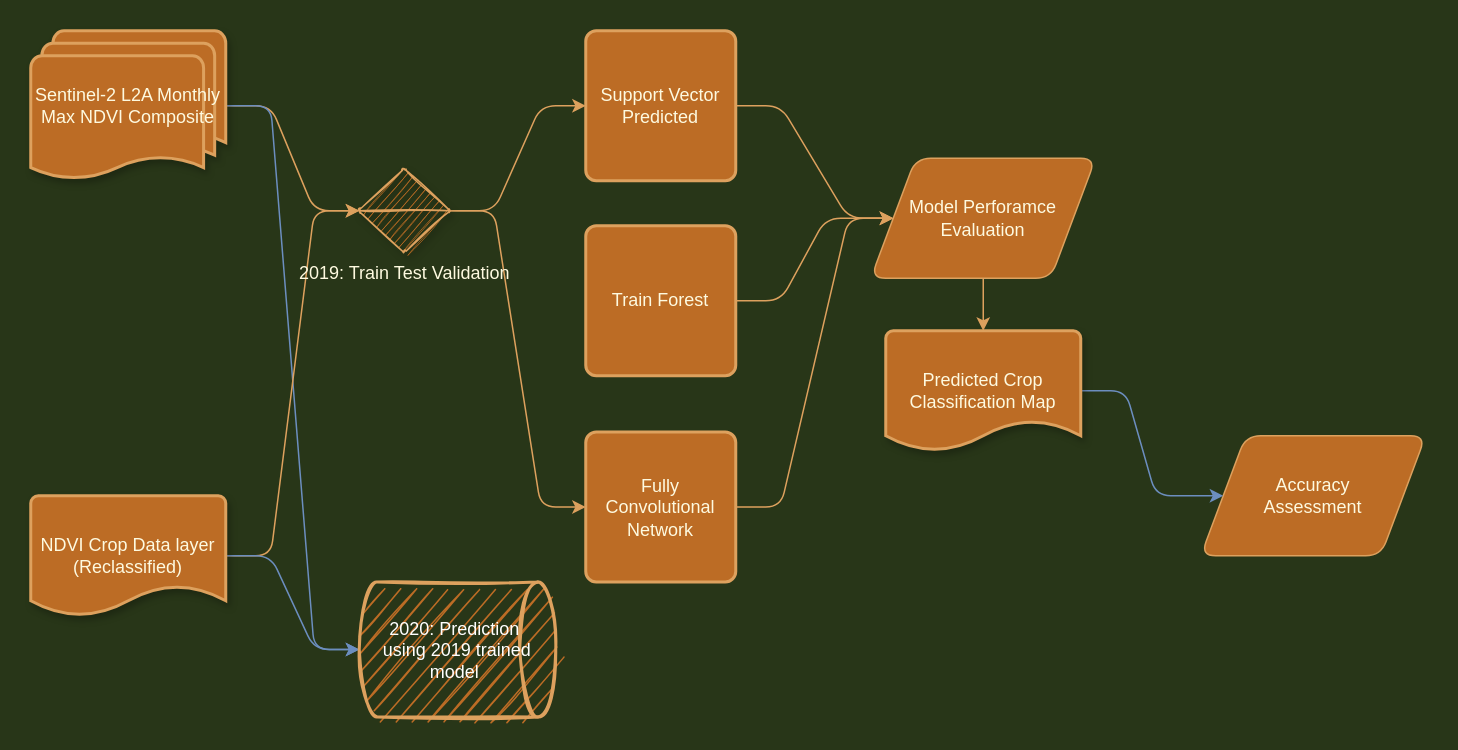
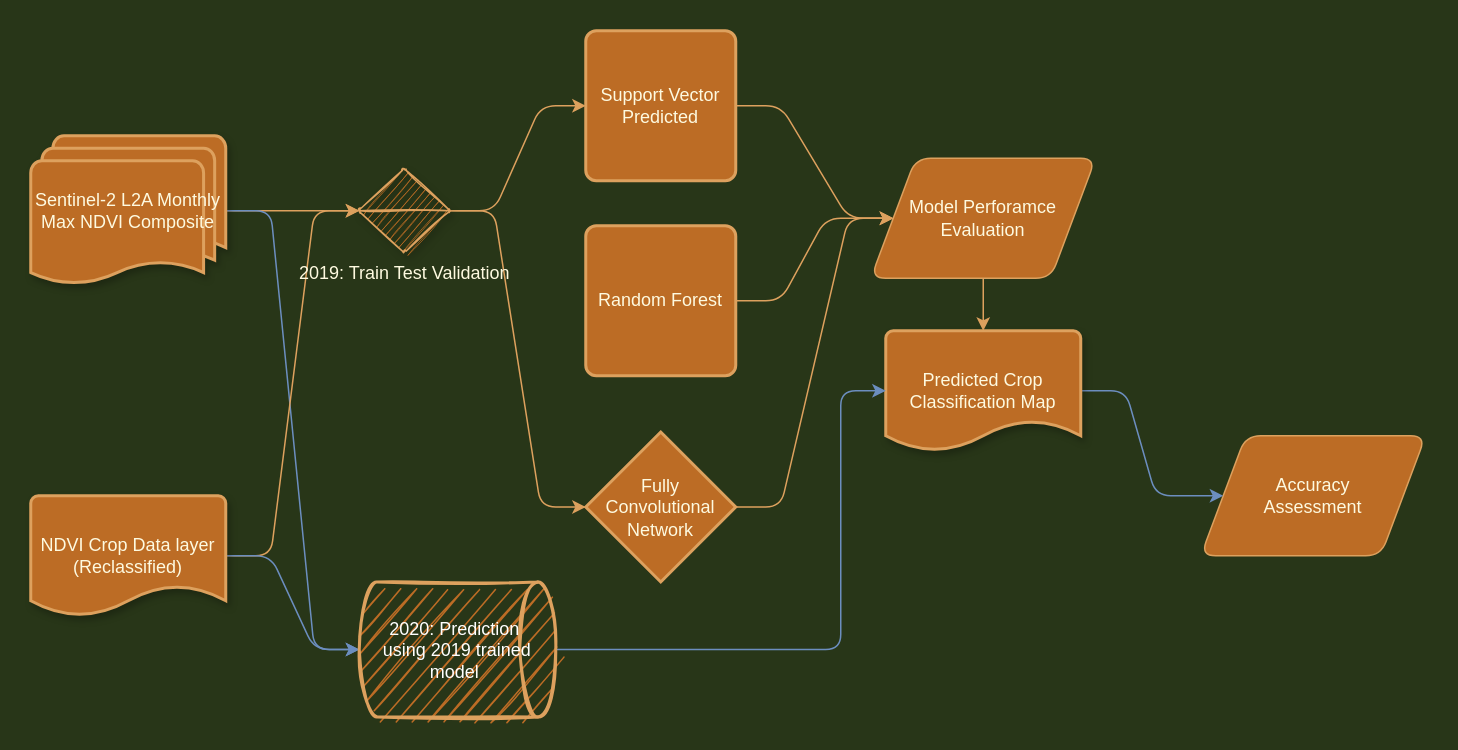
node "Sentinel-2 L2A Monthly Max NDVI Composite": moved (128, 106) -> (128, 211)
node "Train Forest": label "Train Forest" -> "Random Forest"
node "Fully Convolutional Network": shape rounded rectangle -> diamond
edge "2020: Prediction using 2019 trained model" -> "Predicted Crop Classification Map": added
